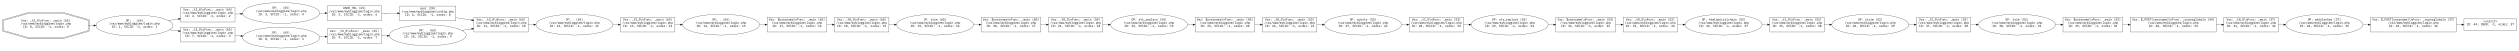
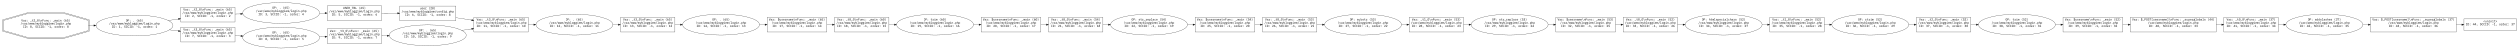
node "<uninit> ID: 44, USER: -1, order: 37": label "<uninit> ID: 44, USER: -1, order: 37" -> "<uninit> ID: 44, SCCID: -1, order: 37"
